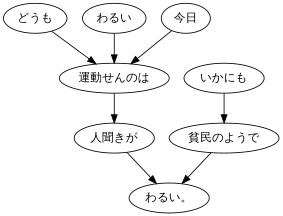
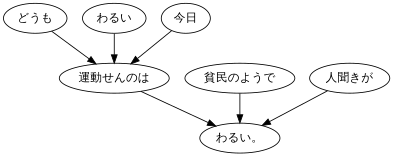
node "いかにも": removed
edge "運動せんのは" -> "人聞きが": now "運動せんのは" -> "わるい。"
